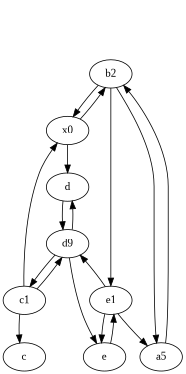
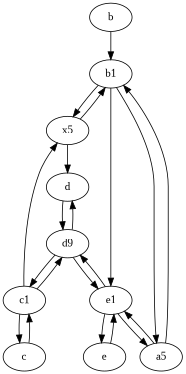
node "b": added
node "b2": label "b2" -> "b1"
node "x0": label "x0" -> "x5"
edge "d9" -> "e": now "d9" -> "e1"
edge "a5" -> "e1": added
edge "c" -> "c1": added
